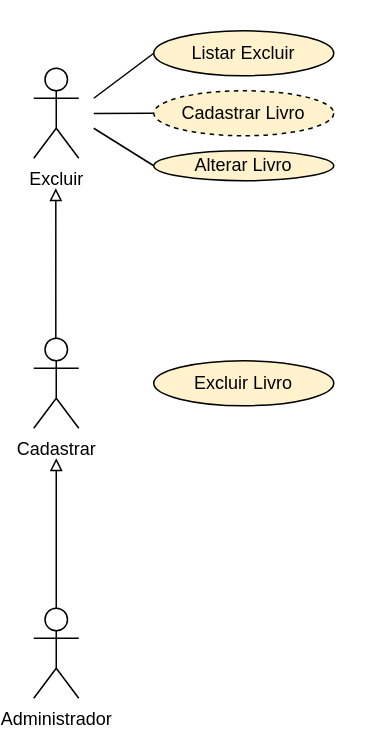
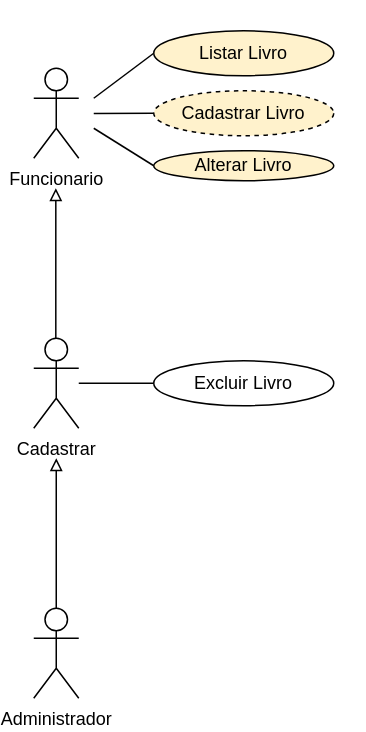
node "Listar Excluir": label "Listar Excluir" -> "Listar Livro"
node "Excluir": label "Excluir" -> "Funcionario"
edge "Cadastrar" -- "Excluir Livro": added
node "Excluir Livro": fillcolor #fff2cc -> #ffffff
